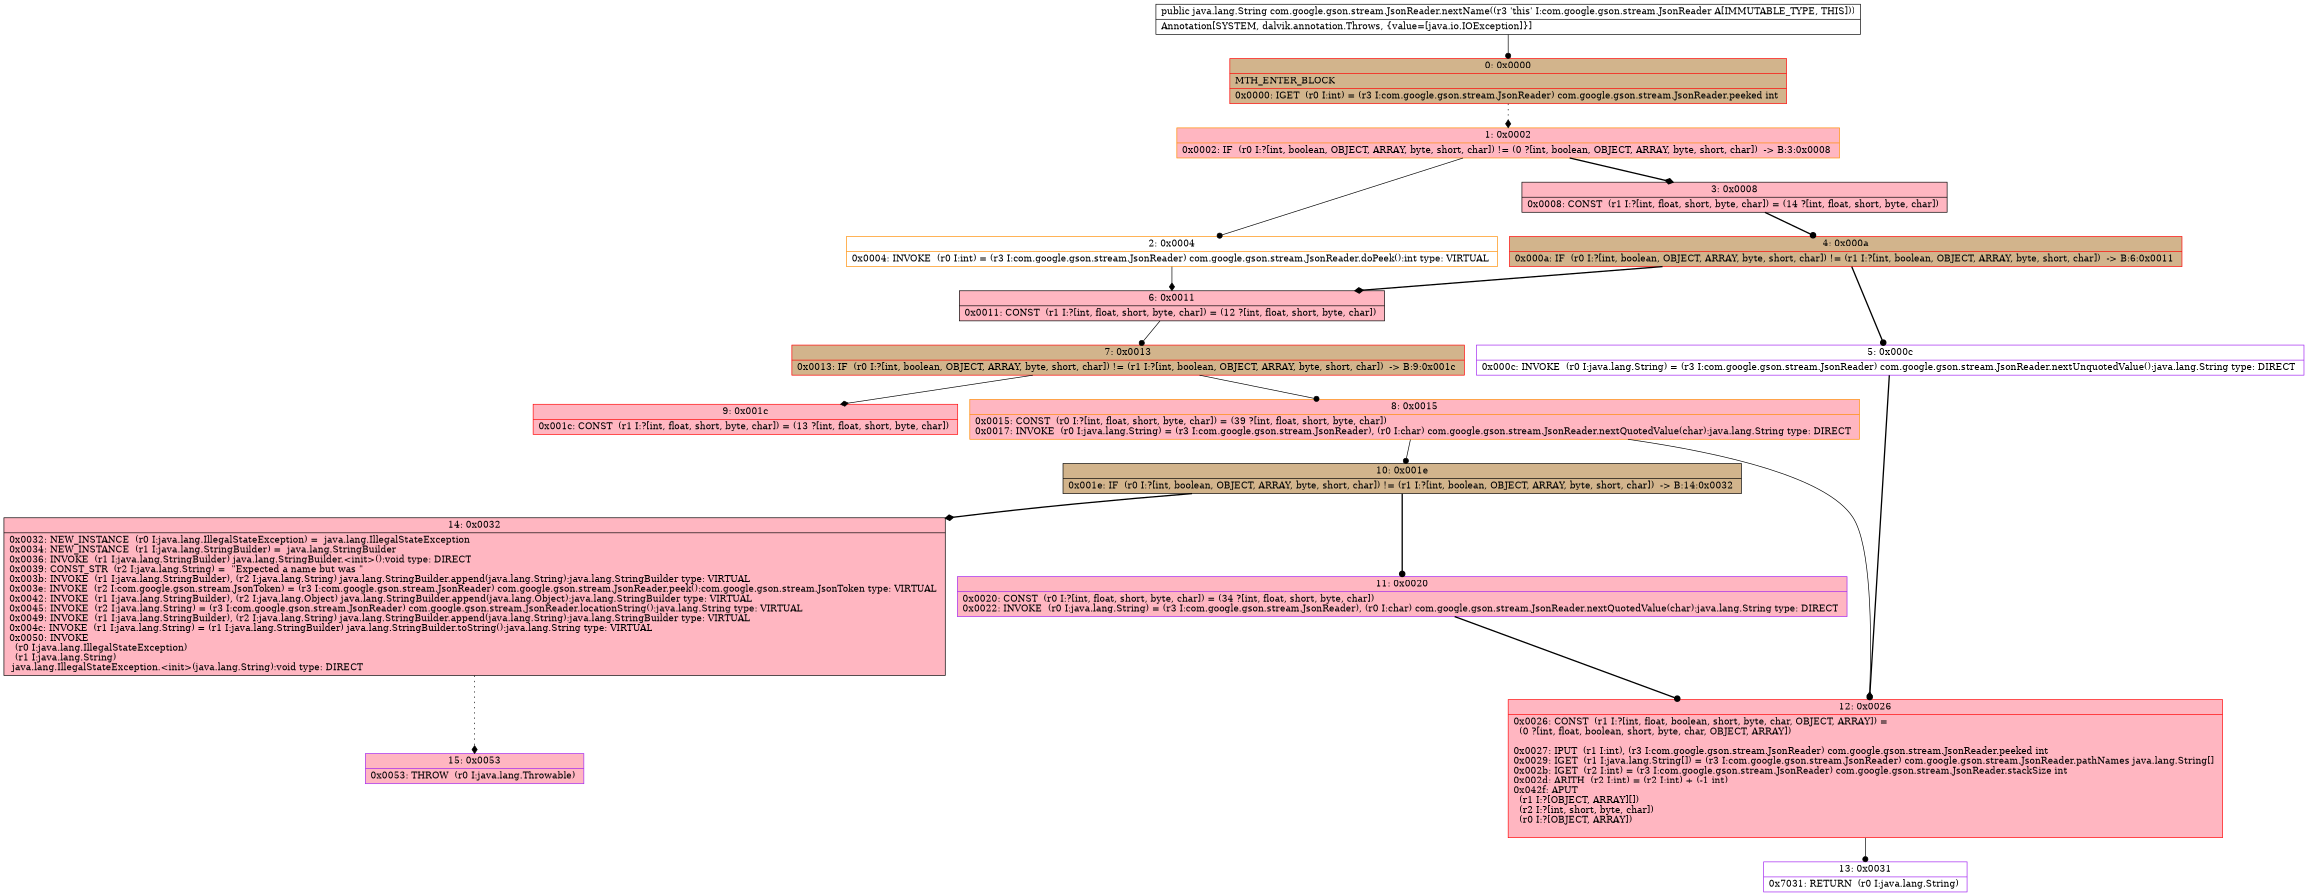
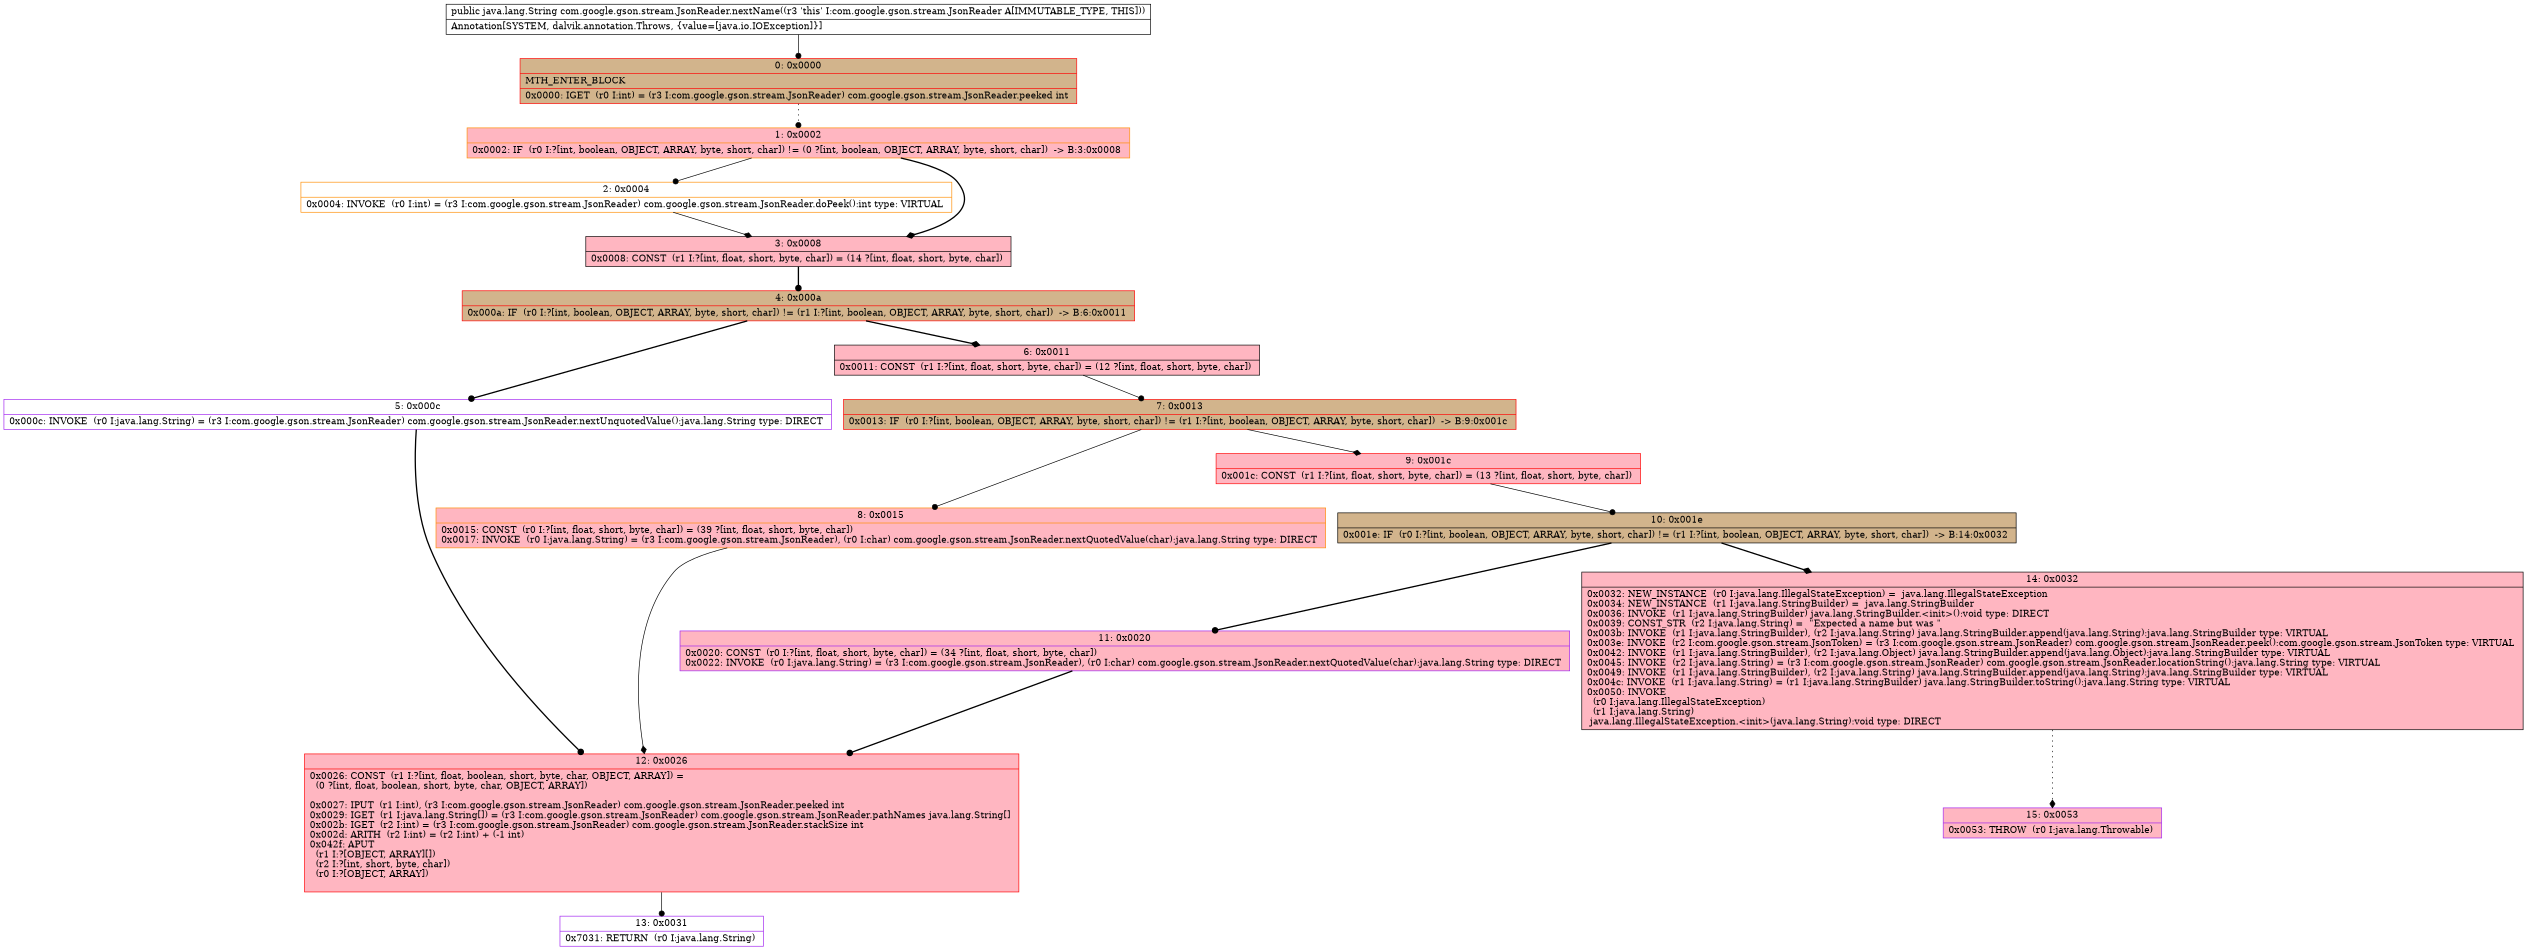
edge "0: 0x0000" -> "1: 0x0002": arrowhead diamond -> dot
edge "2: 0x0004" -> "6: 0x0011": now "2: 0x0004" -> "3: 0x0008"
edge "8: 0x0015" -> "10: 0x001e": now "9: 0x001c" -> "10: 0x001e"
